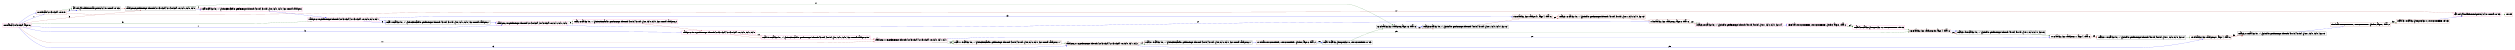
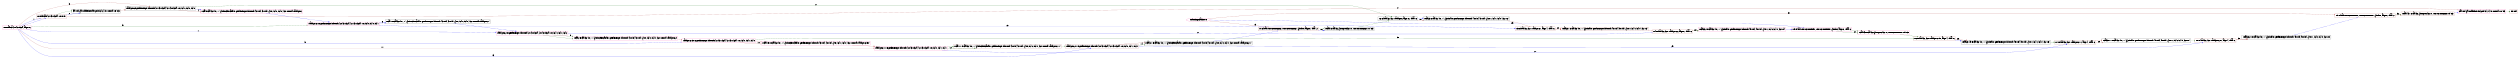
node "%3 = load i32, i32* %add.ptr4.1, align 4, !tbaa !6": label "%3 = load i32, i32* %add.ptr4.1, align 4, !tbaa !6" -> "%3 = load i32, i32* %add.ptr6.1, align 4, !tbaa !6"
node "Node0x562cba958078": added
node "%2 = load i32, i32* %add.putc6, align 16, !tbaa !6": label "%2 = load i32, i32* %add.putc6, align 16, !tbaa !6" -> "%2 = load i32, i32* %add.ptr6, align 16, !tbaa !6"
